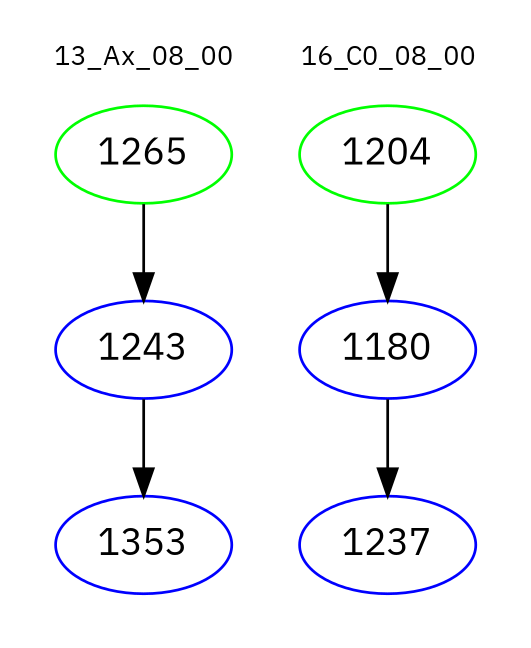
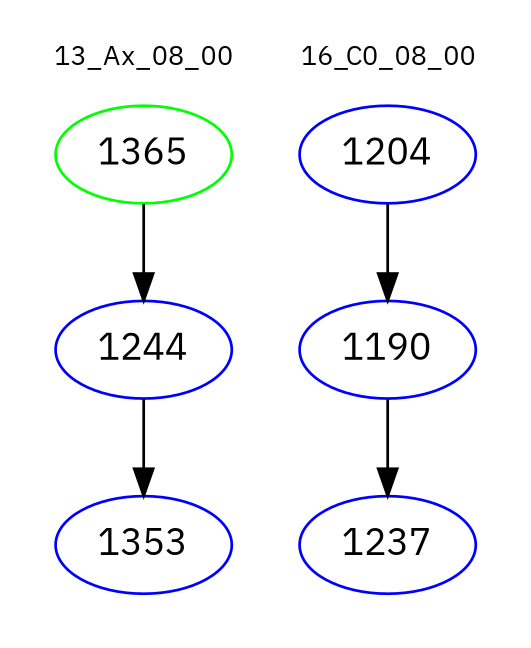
node "1265": label "1265" -> "1365"
node "1204": color green -> blue
node "1243": label "1243" -> "1244"
node "1180": label "1180" -> "1190"
